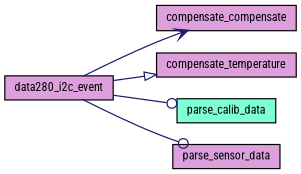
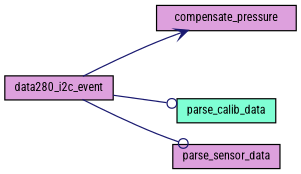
node "compensate_compensate": label "compensate_compensate" -> "compensate_pressure"
node "compensate_temperature": removed
